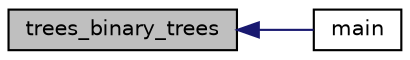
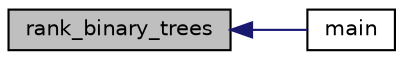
node "trees_binary_trees": label "trees_binary_trees" -> "rank_binary_trees"
